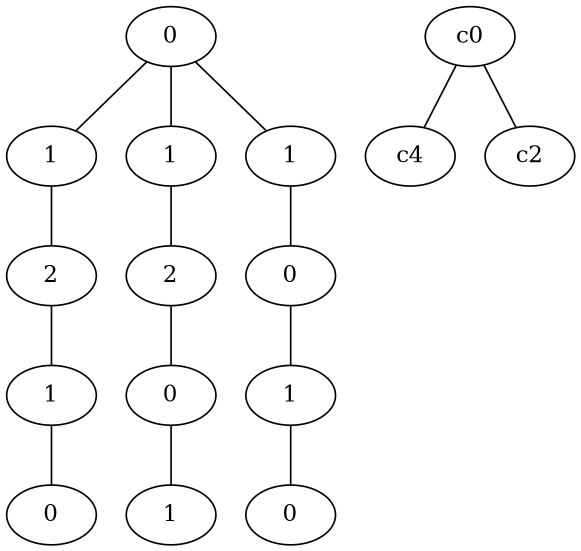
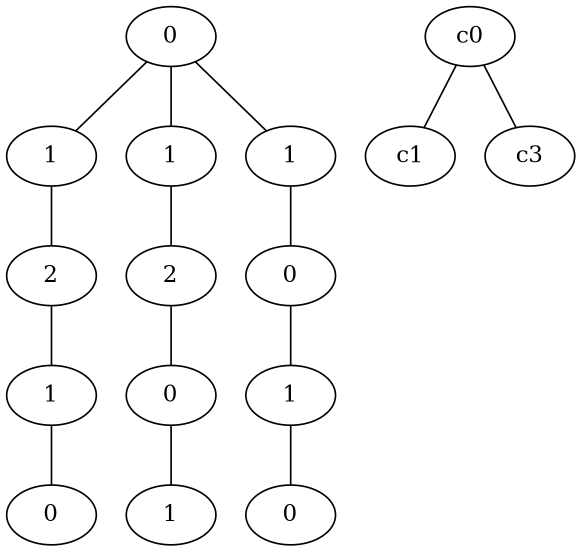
node "c4": label "c4" -> "c1"
node "c2": label "c2" -> "c3"
